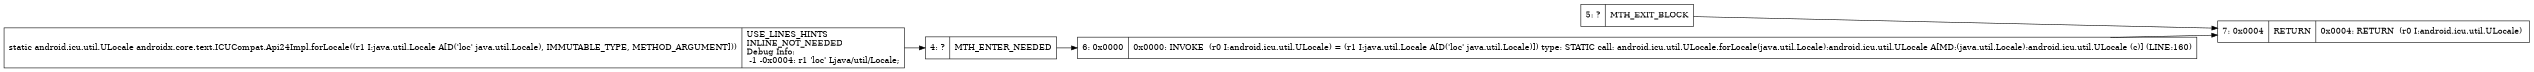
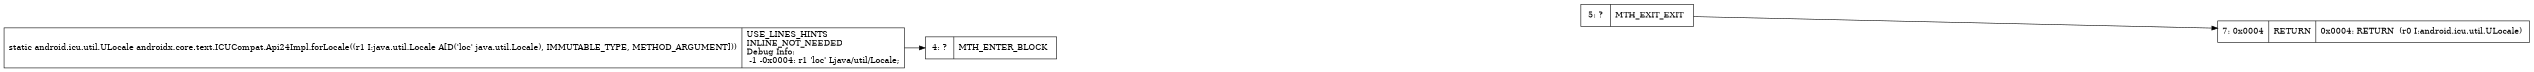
node "5: ?": text "MTH_EXIT_BLOCK" -> "MTH_EXIT_EXIT"
node "4: ?": text "MTH_ENTER_NEEDED" -> "MTH_ENTER_BLOCK"
node "6: 0x0000": removed
